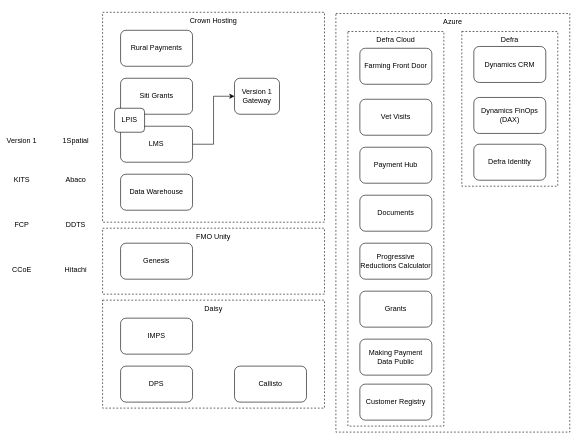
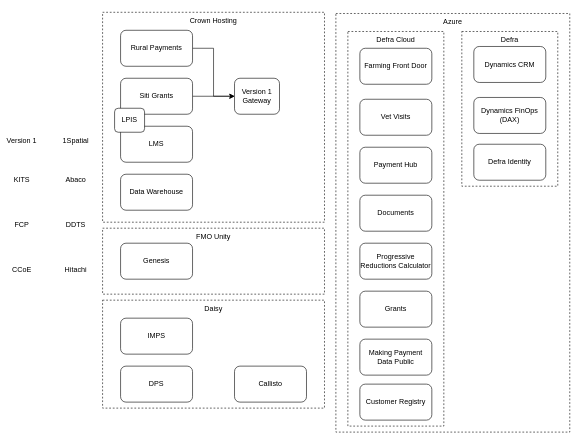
edge "Rural Payments" -> "Version 1 Gateway": added
edge "Siti Grants" -> "Version 1 Gateway": added
edge "LMS" -> "Version 1 Gateway": removed
